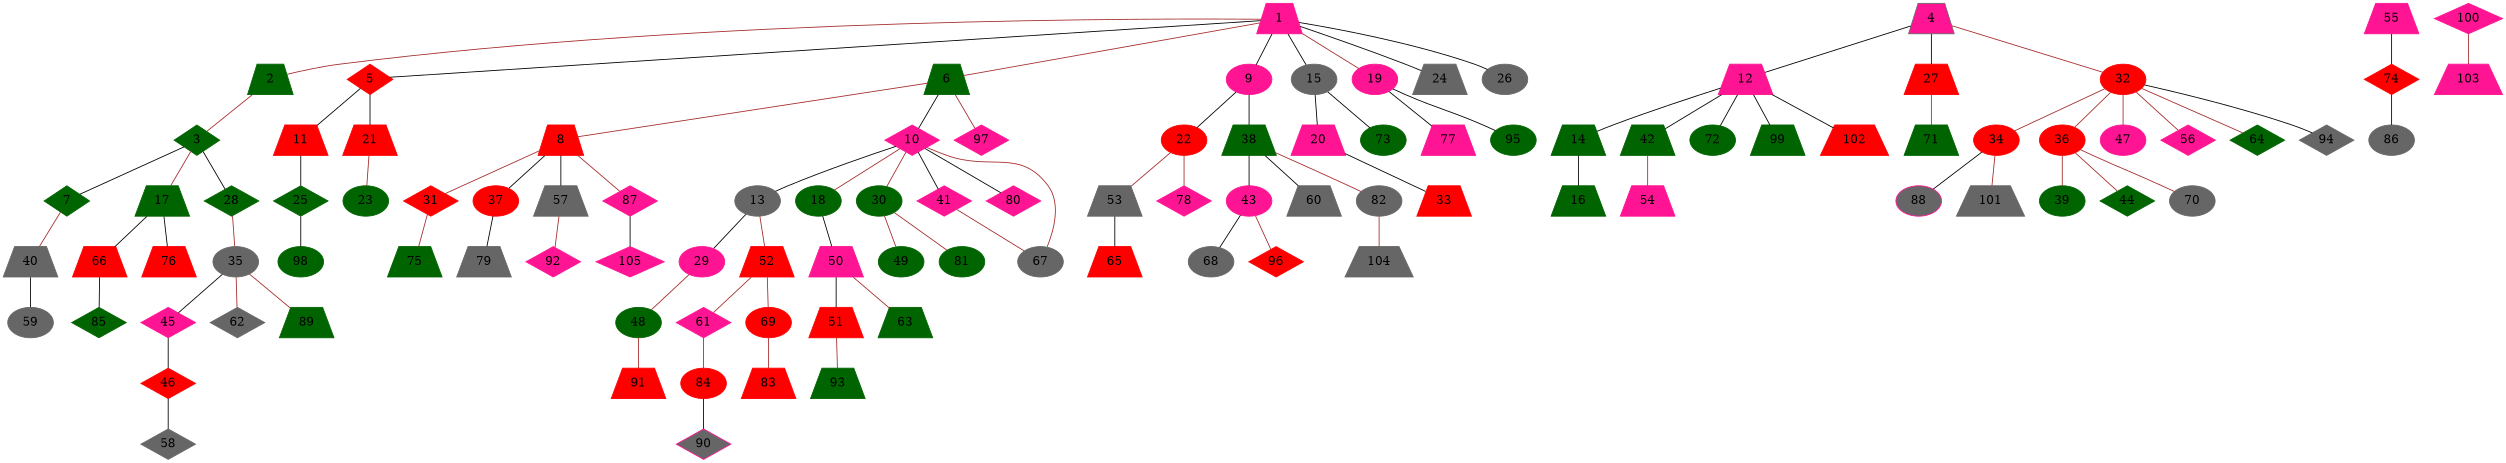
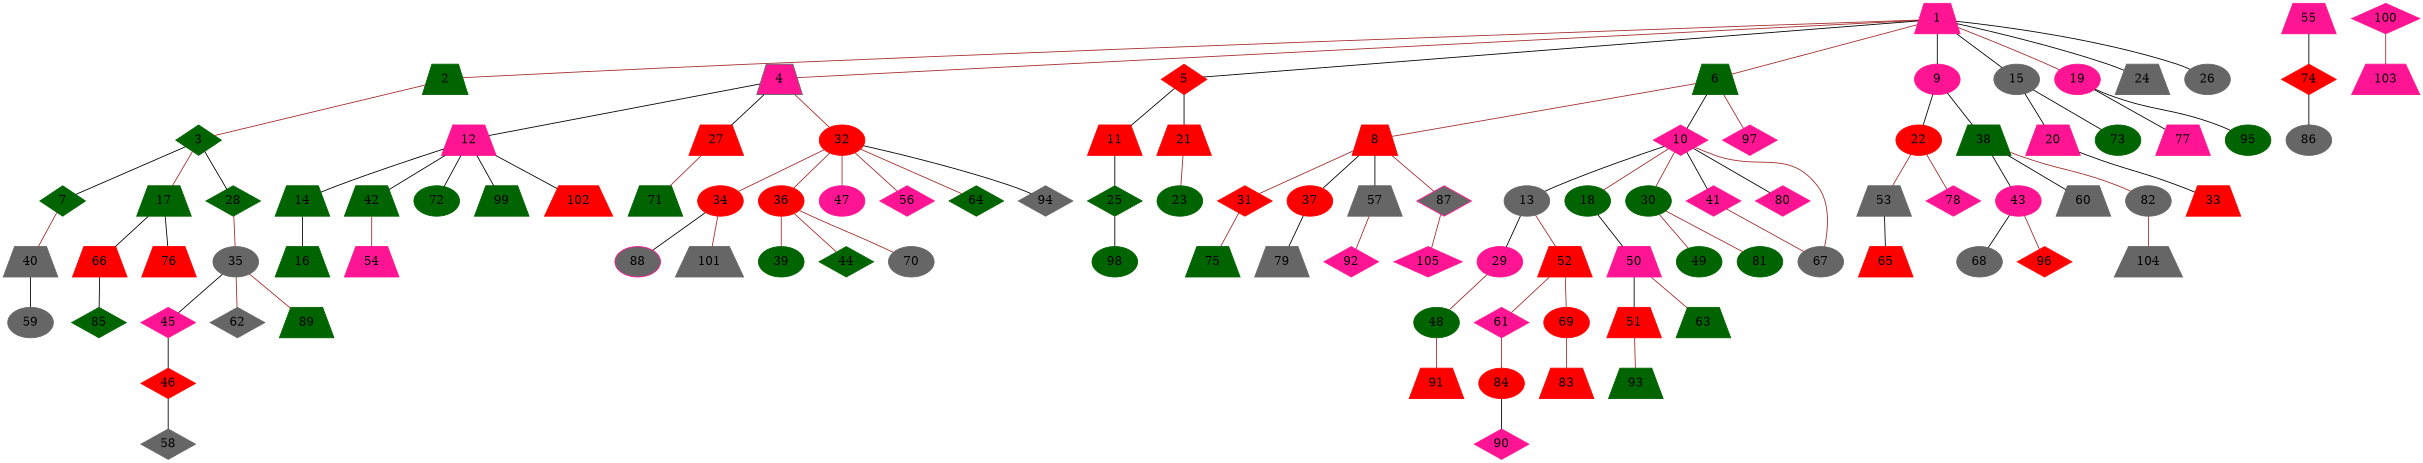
edge "1" -- "4": added
node "87": fillcolor deeppink -> gray40
edge "87" -- "105": color black -> brown
node "90": fillcolor gray40 -> deeppink
